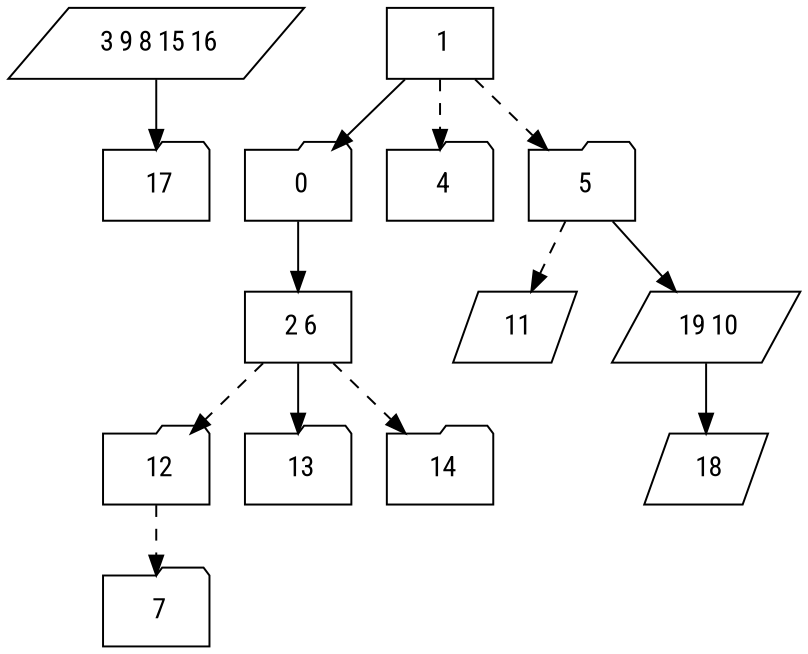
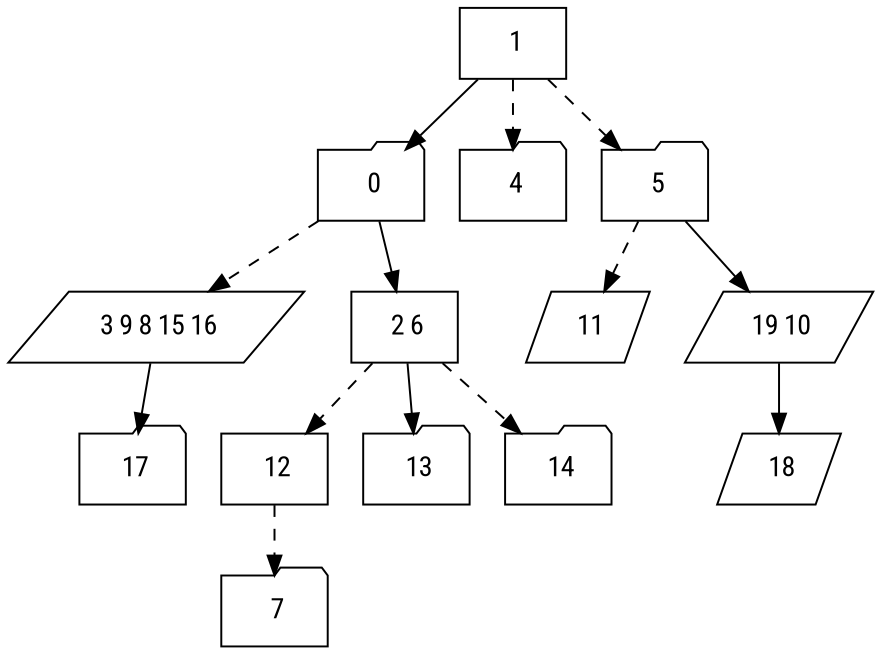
edge "0" -> "3 9 8 15 16": added
node "12": shape folder -> box
